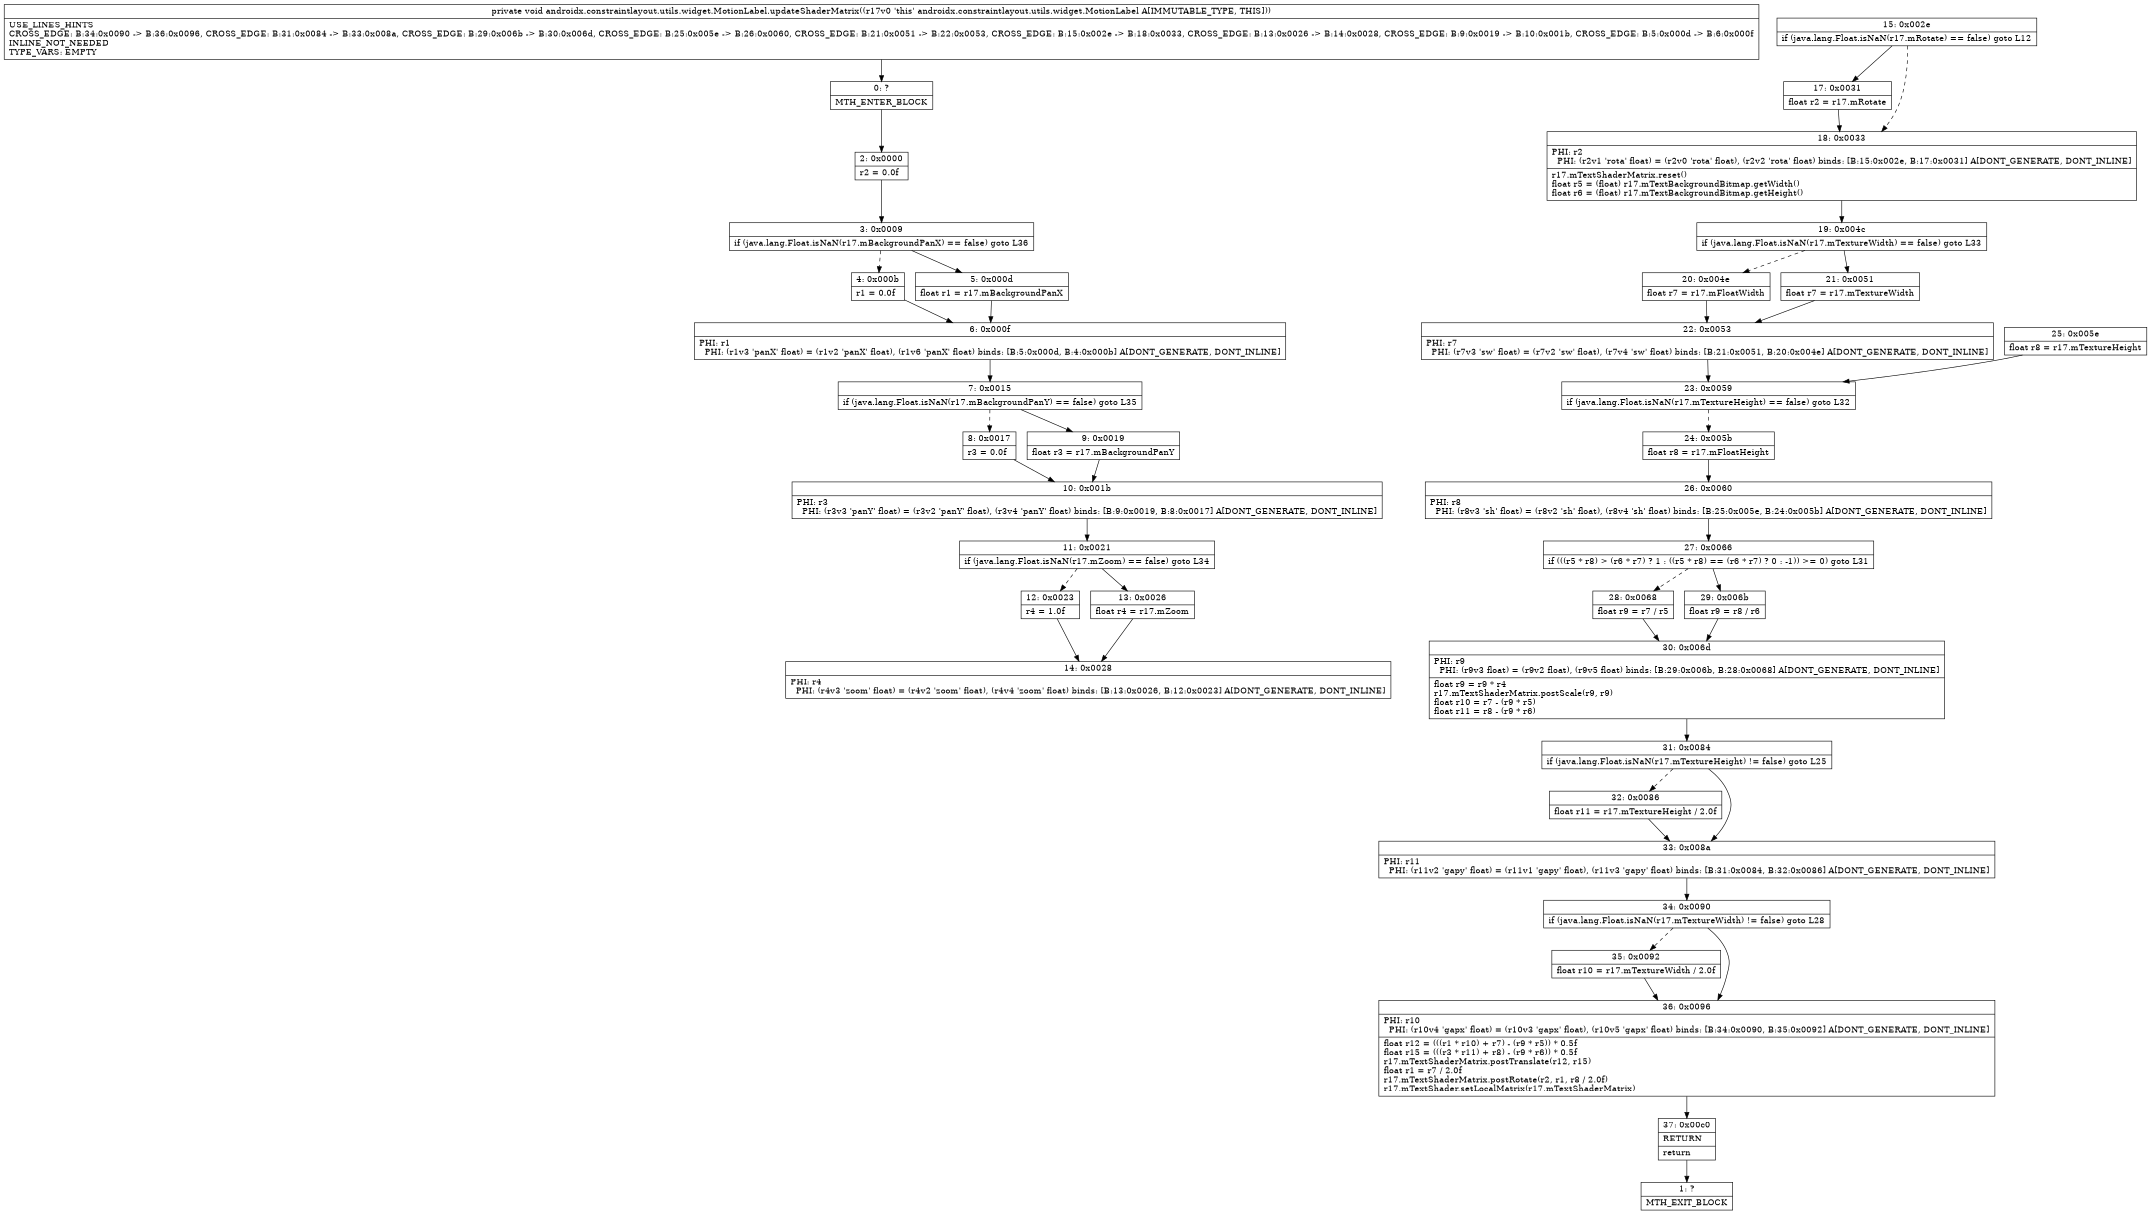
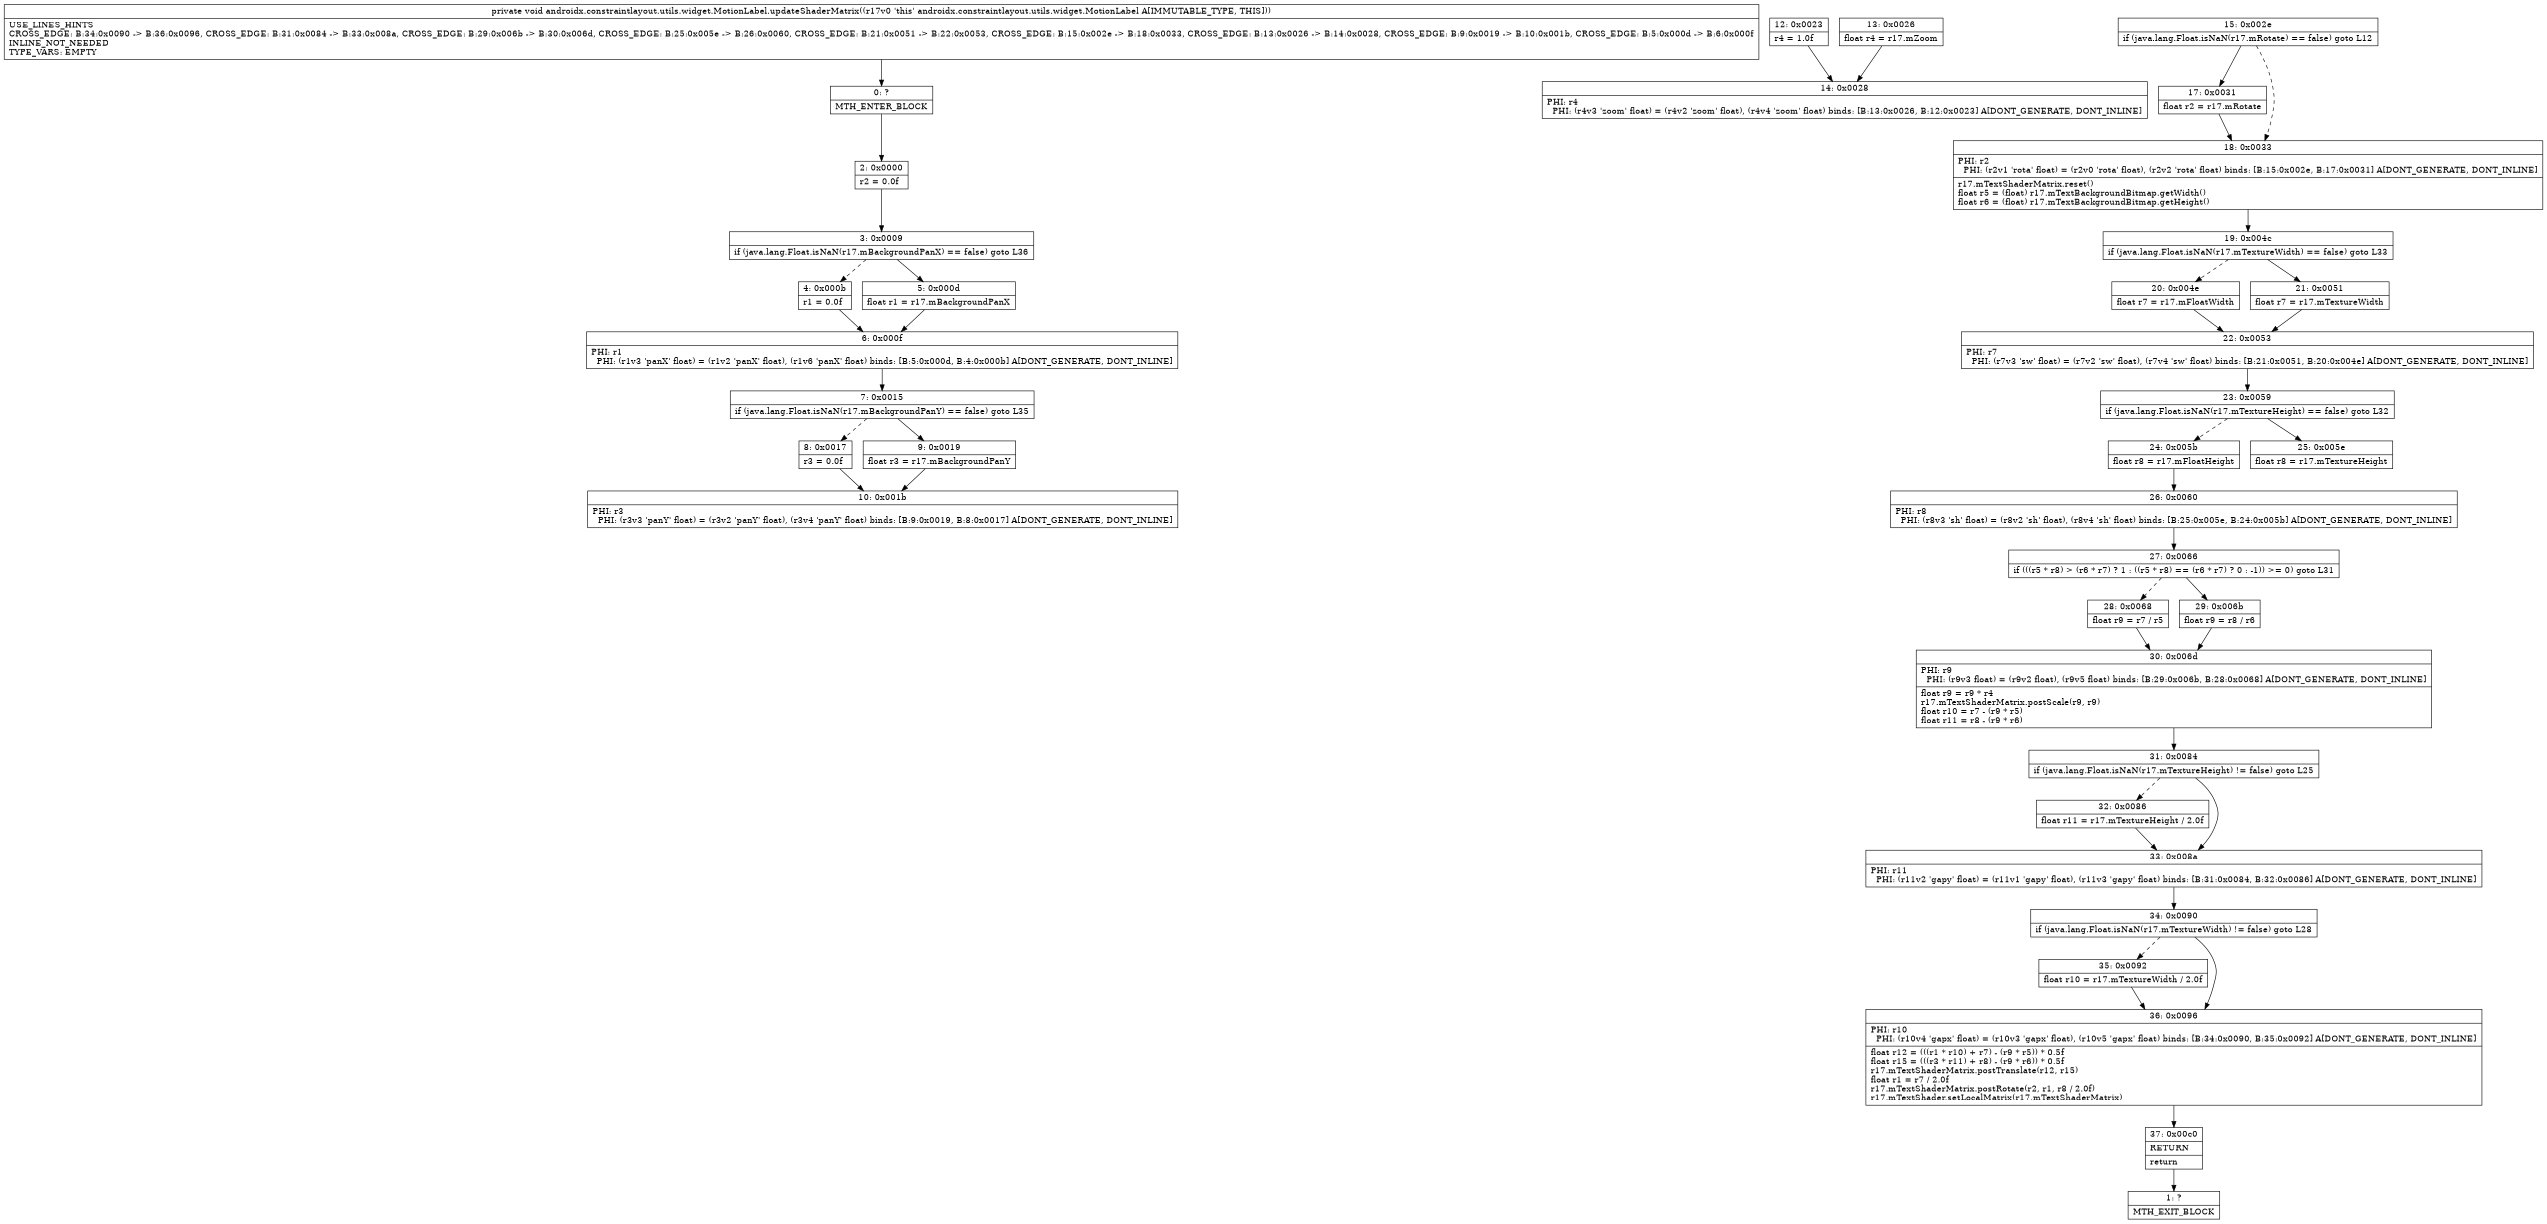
edge "25: 0x005e" -> "23: 0x0059": reversed
node "11: 0x0021": removed
